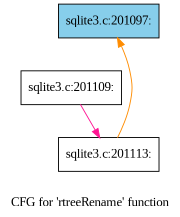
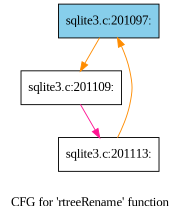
edge "sqlite3.c:201097:" -> "sqlite3.c:201109:": added
